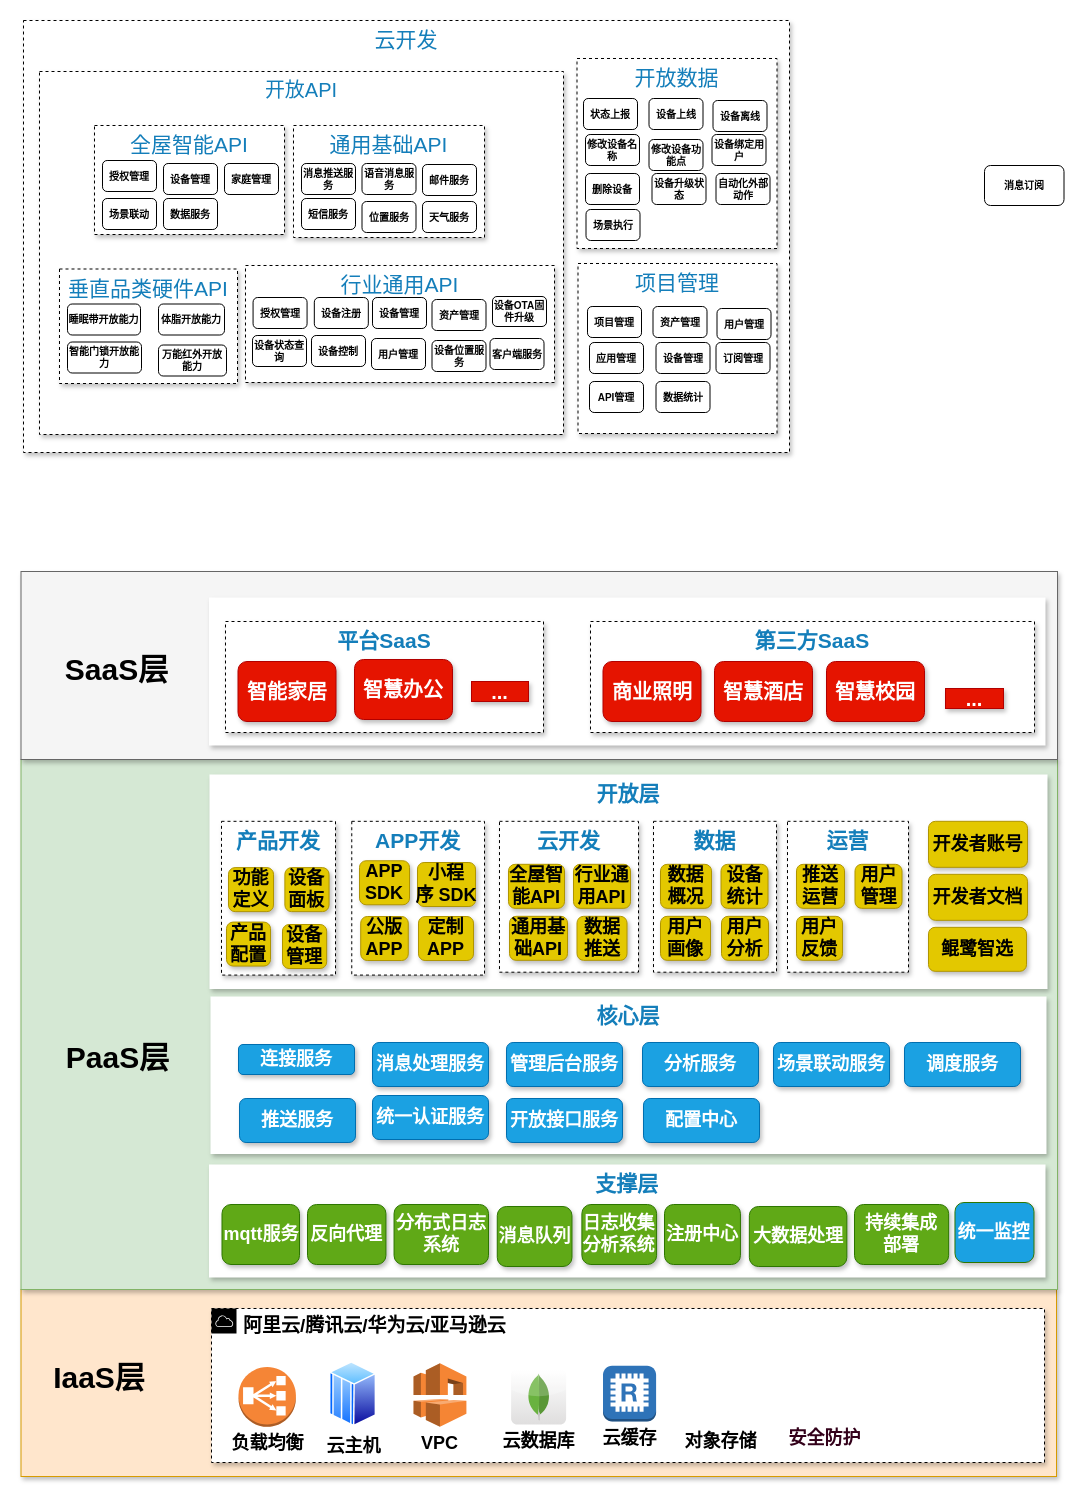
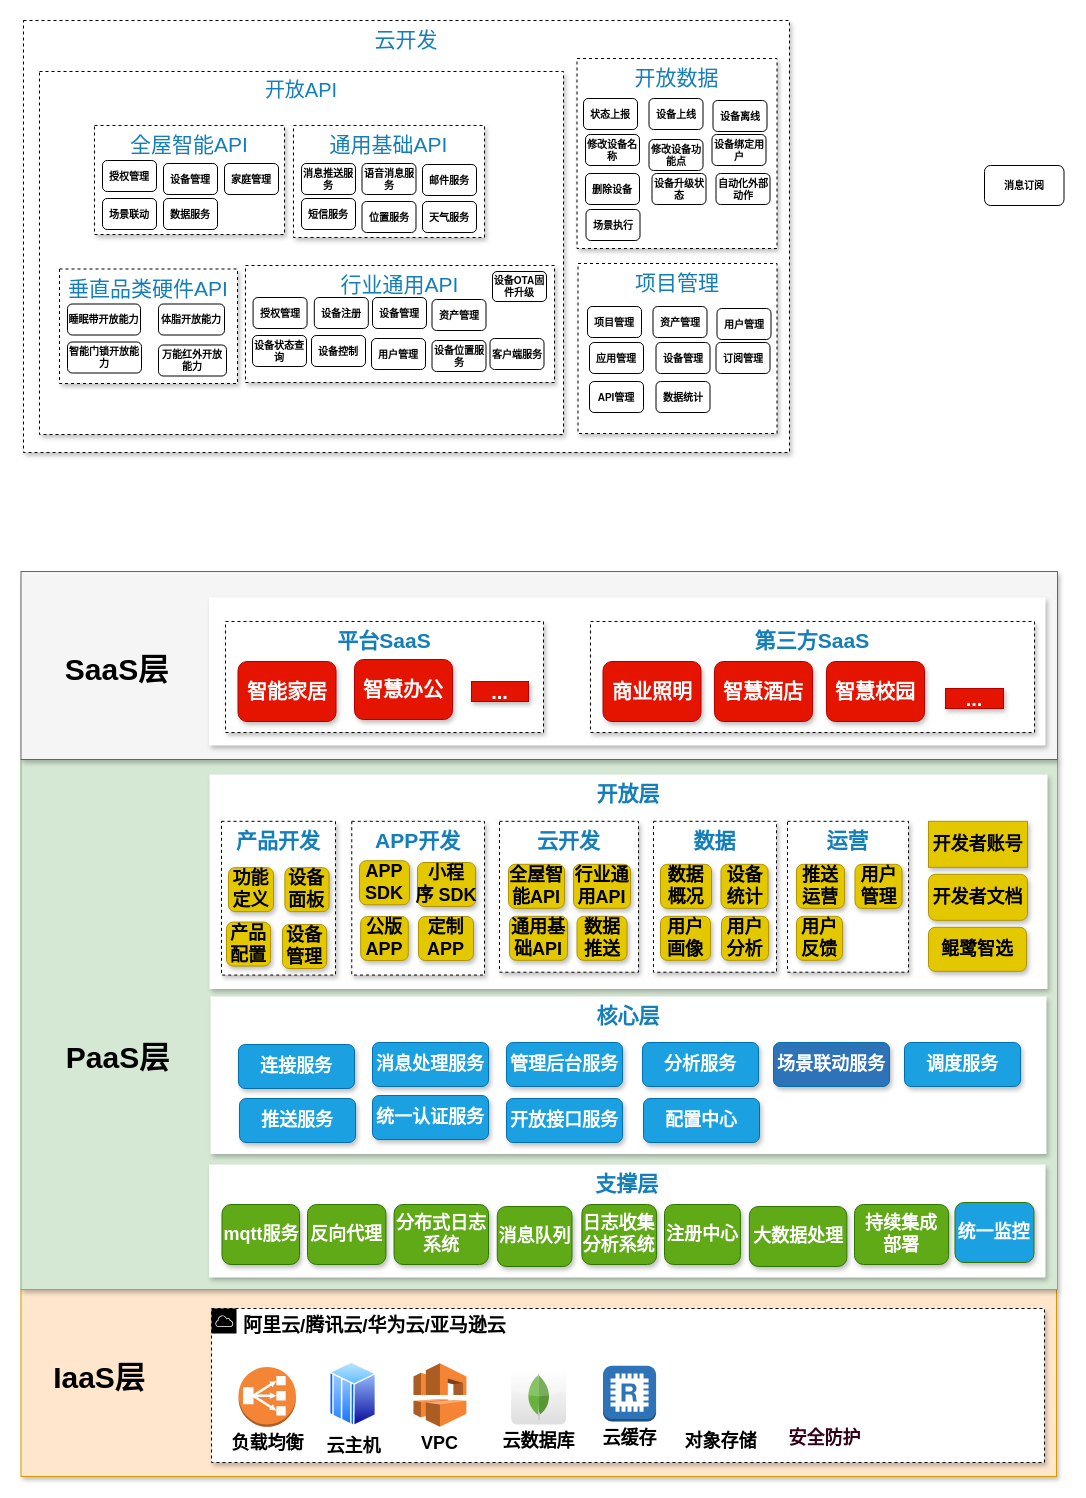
node "设备OTA固件升级": moved (520, 312) -> (520, 287)
node "开发者账号": shape rounded rectangle -> rectangle
node "连接服务": size 116x30 -> 116x44
node "场景联动服务": fillcolor #1ba1e2 -> #2e73b8
